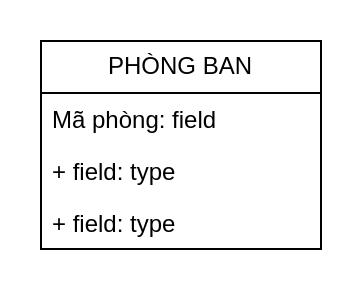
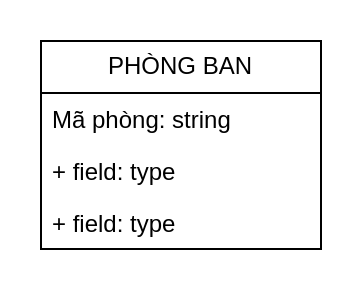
node "Mã phòng: field": label "Mã phòng: field" -> "Mã phòng: string"
